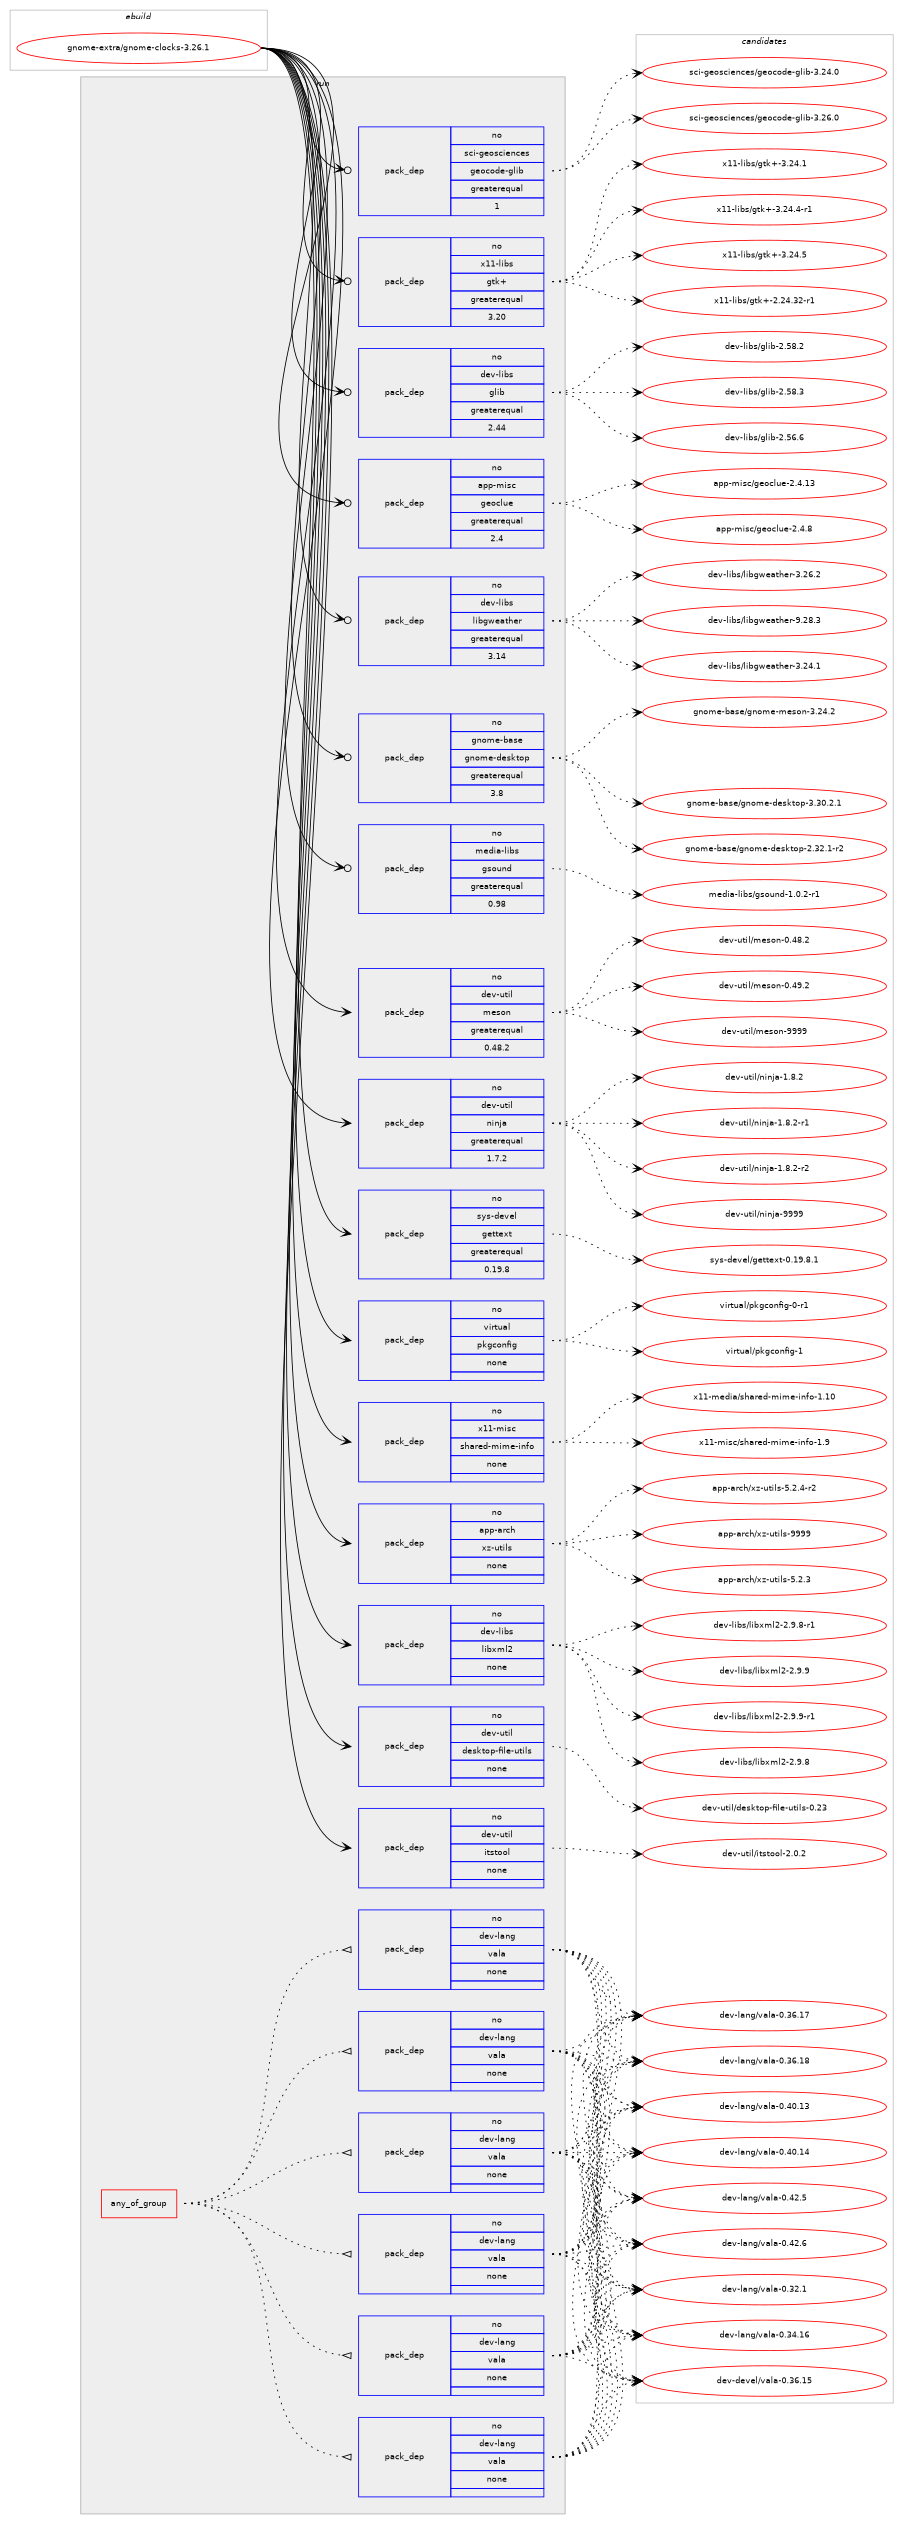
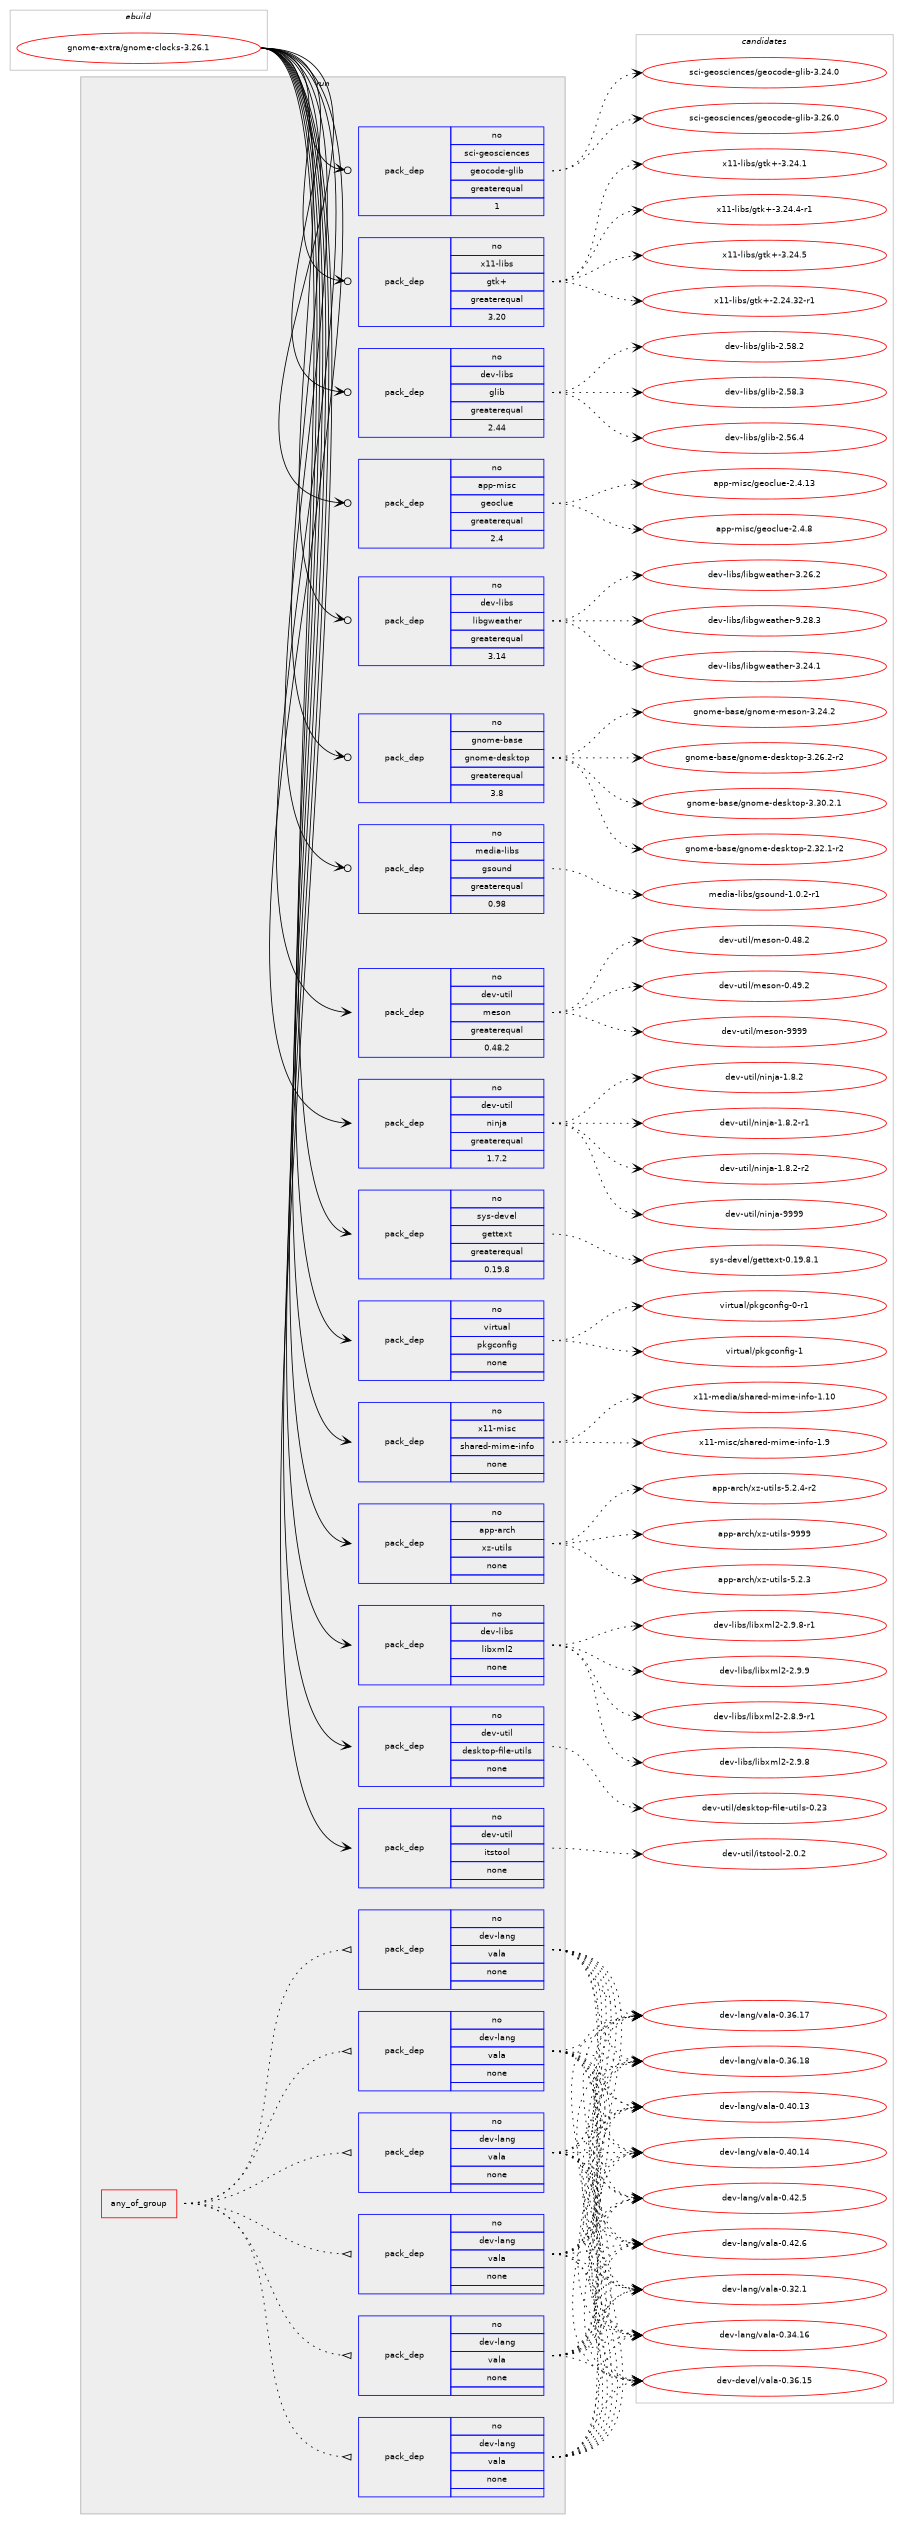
node "dev-libs/glib-2.56.6": label "dev-libs/glib-2.56.6" -> "dev-libs/glib-2.56.4"
node "gnome-base/gnome-desktop-3.26.2-r2": added
node "dev-libs/libxml2-2.9.9-r1": label "dev-libs/libxml2-2.9.9-r1" -> "dev-libs/libxml2-2.8.9-r1"
